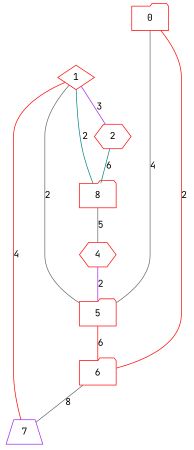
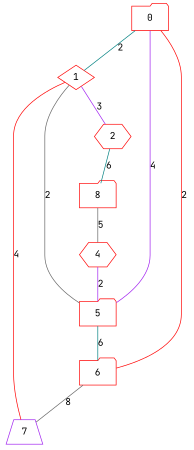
edge "1" -- "8": now "1" -- "0"
edge "0" -- "5": color gray40 -> purple
edge "5" -- "6": color red -> teal
